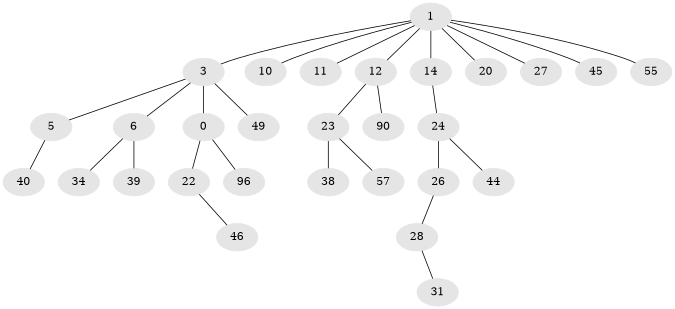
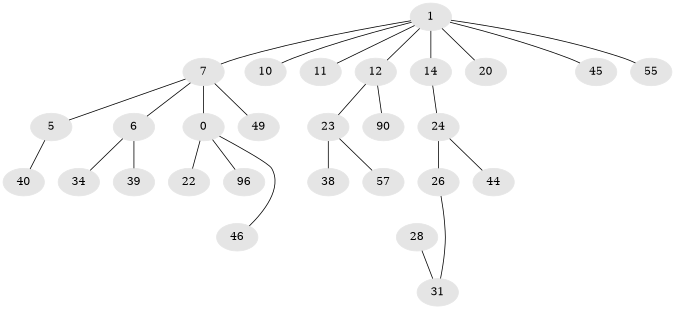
node "3": label "3" -> "7"
node "27": removed
edge "22" -- "46": now "0" -- "46"
edge "26" -- "28": now "26" -- "31"
